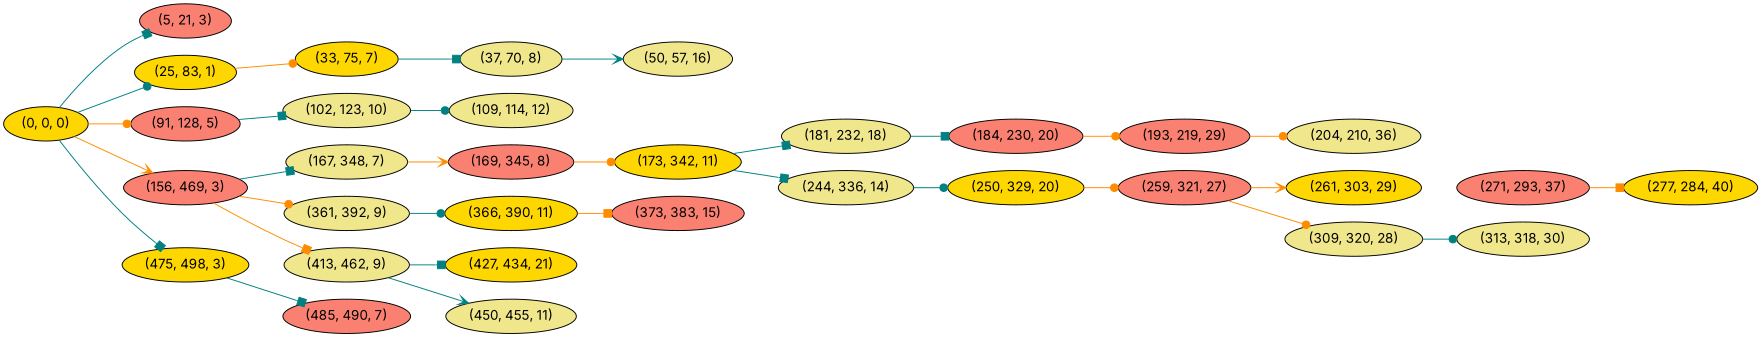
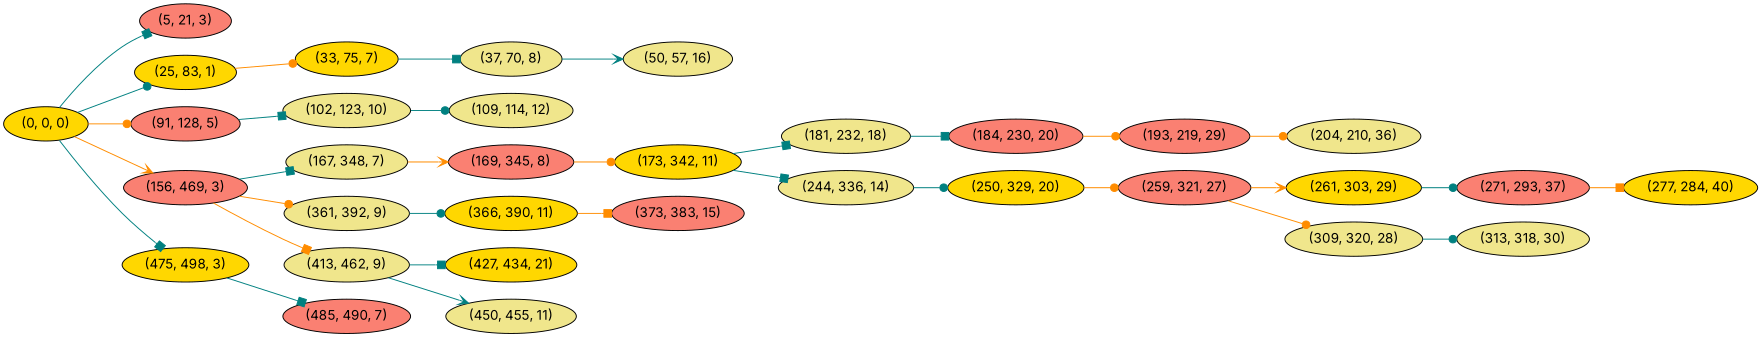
edge "(261, 303, 29)" -> "(271, 293, 37)": added
